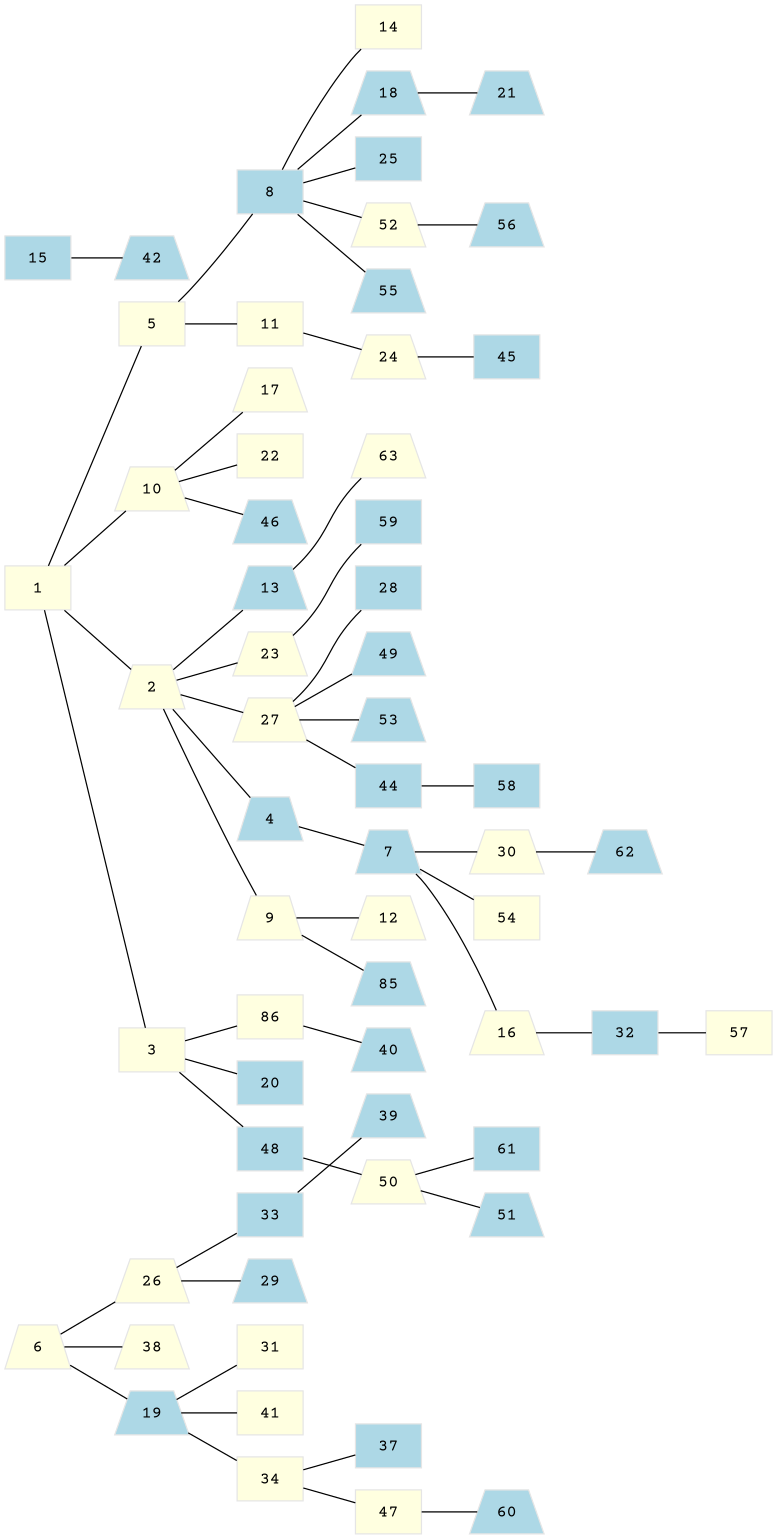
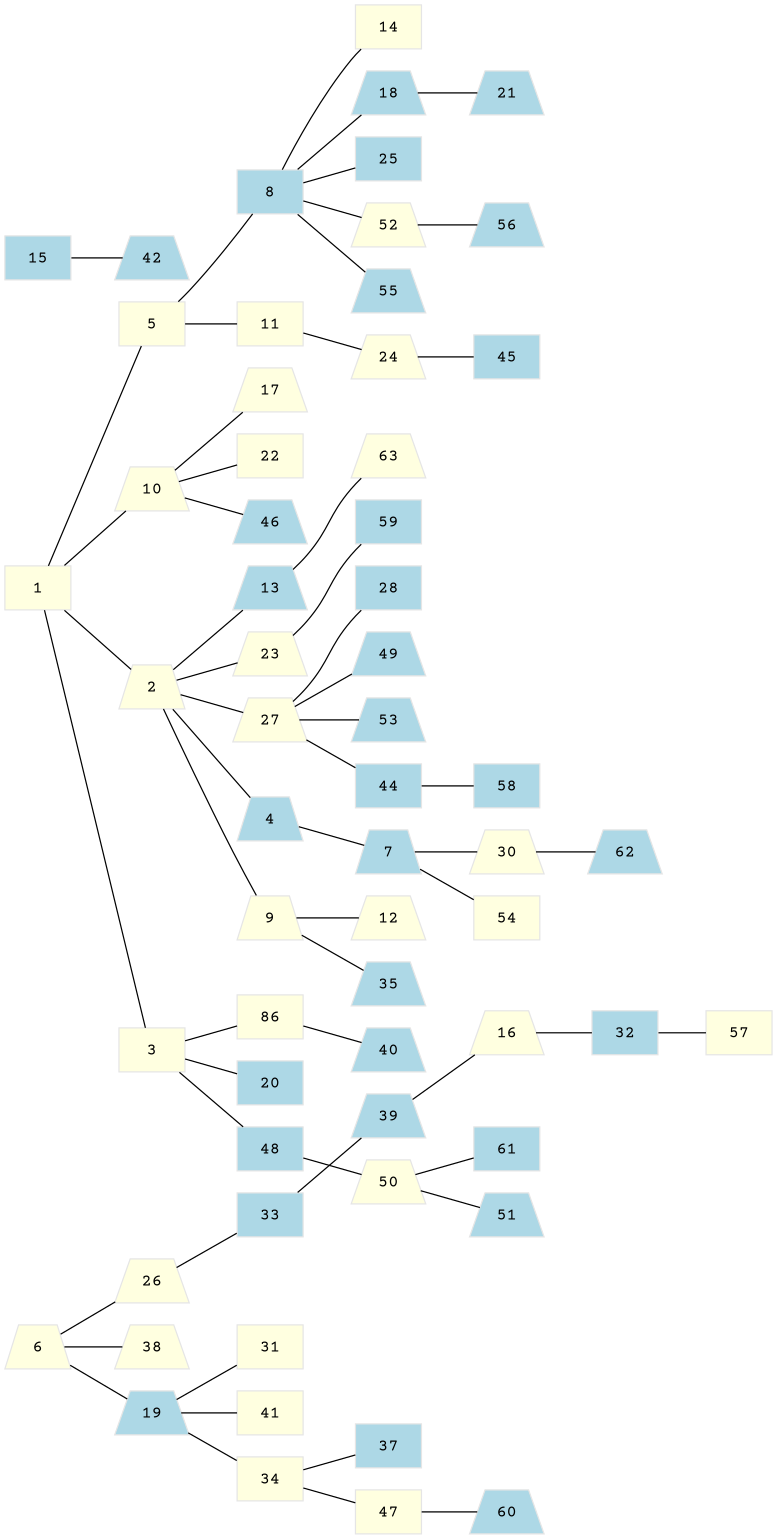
edge "7" -- "16": now "39" -- "16"
node "85": label "85" -> "35"
node "29": removed
